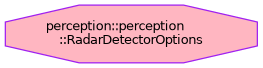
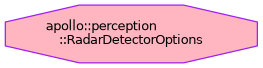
node "perception::perception ::RadarDetectorOptions": label "perception::perception ::RadarDetectorOptions" -> "apollo::perception ::RadarDetectorOptions"
